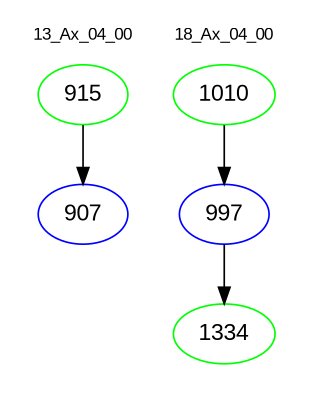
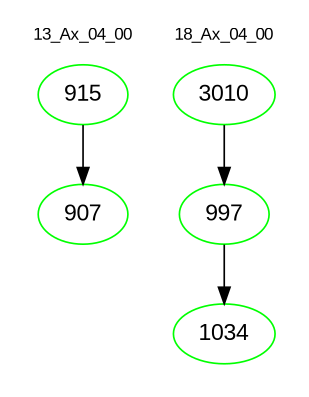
node "1010": label "1010" -> "3010"
node "907": color blue -> green
node "997": color blue -> green
node "1334": label "1334" -> "1034"
